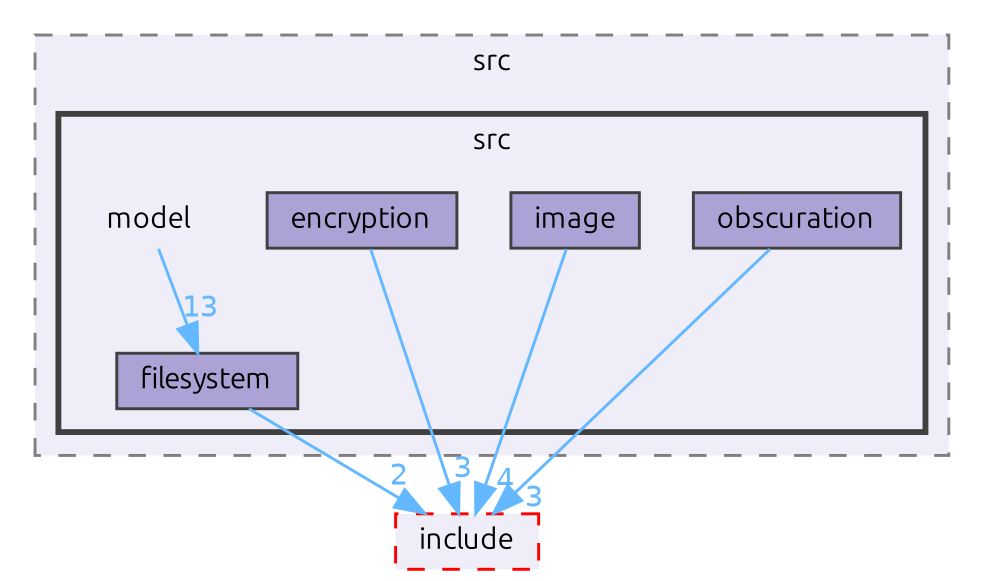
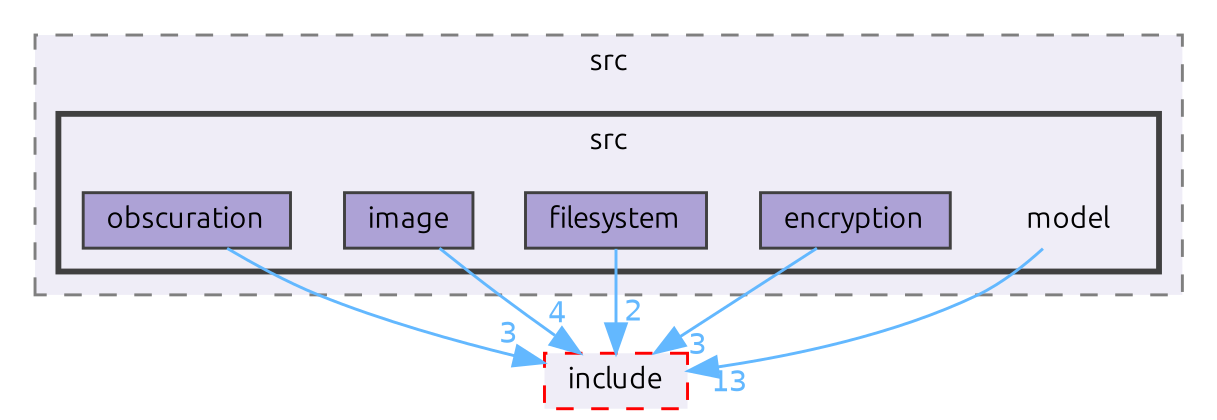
edge "model" -> "filesystem": now "model" -> "include"
